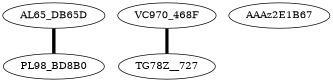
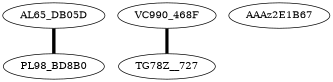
node "AL65_DB65D": label "AL65_DB65D" -> "AL65_DB05D"
node "VC970_468F": label "VC970_468F" -> "VC990_468F"
